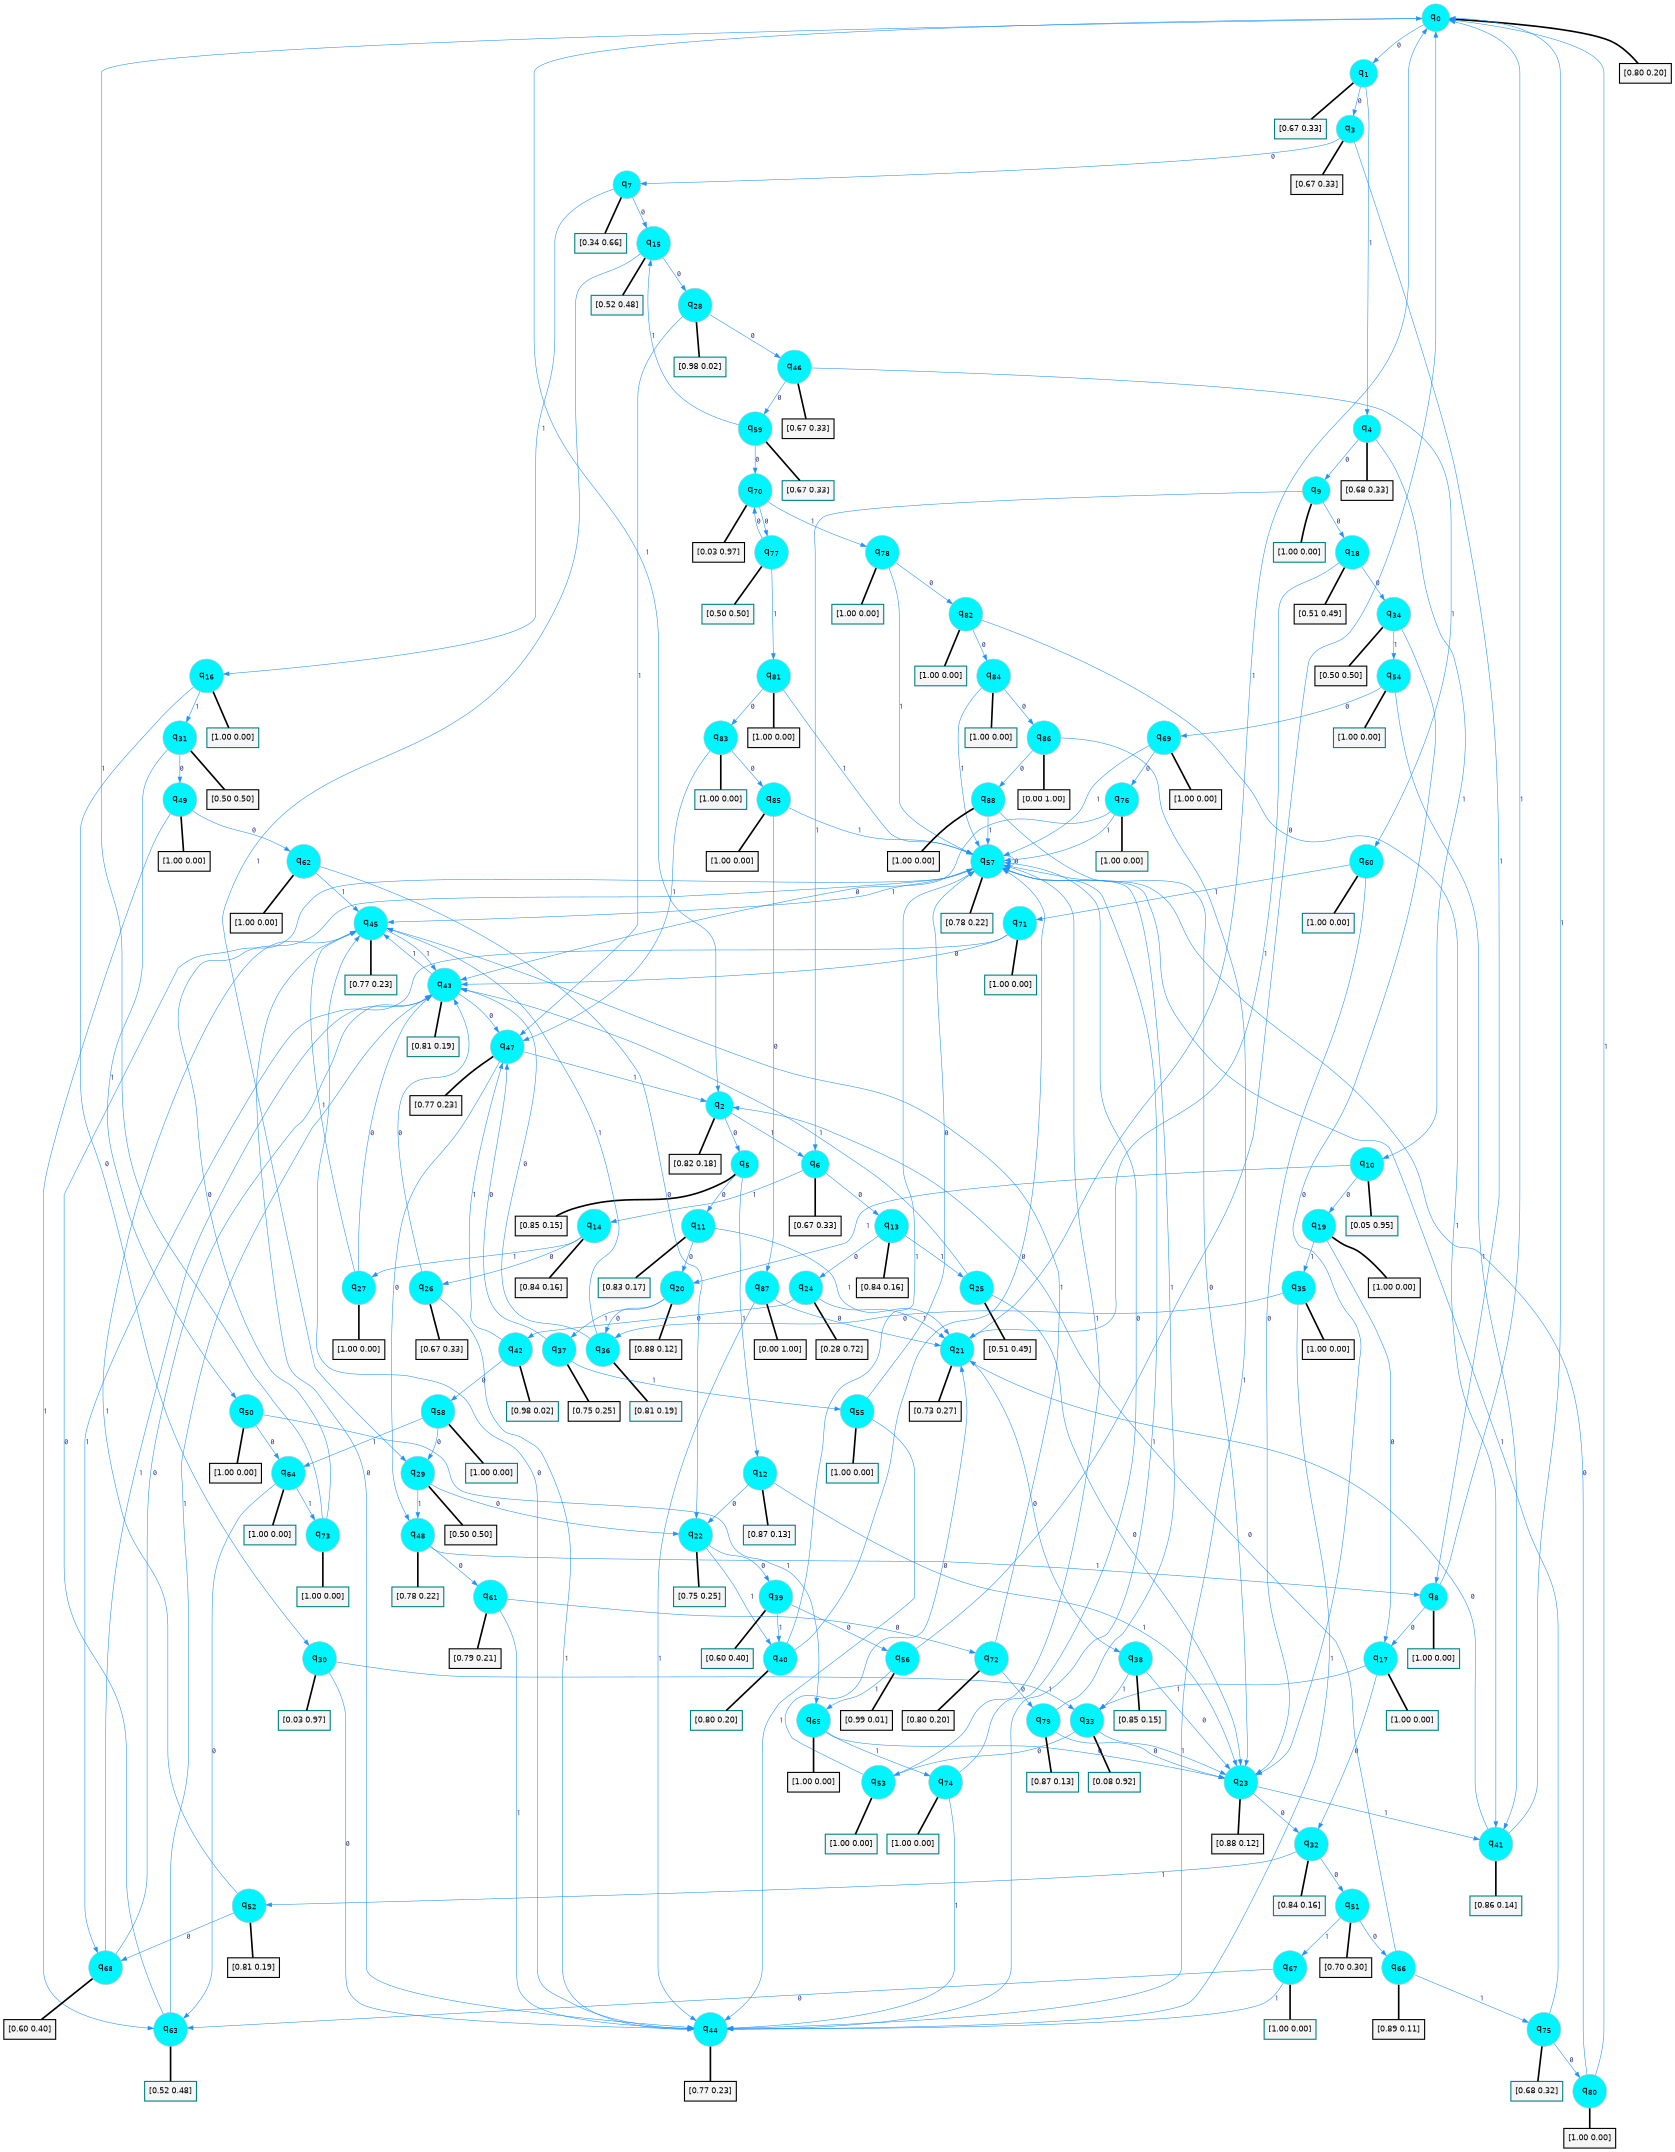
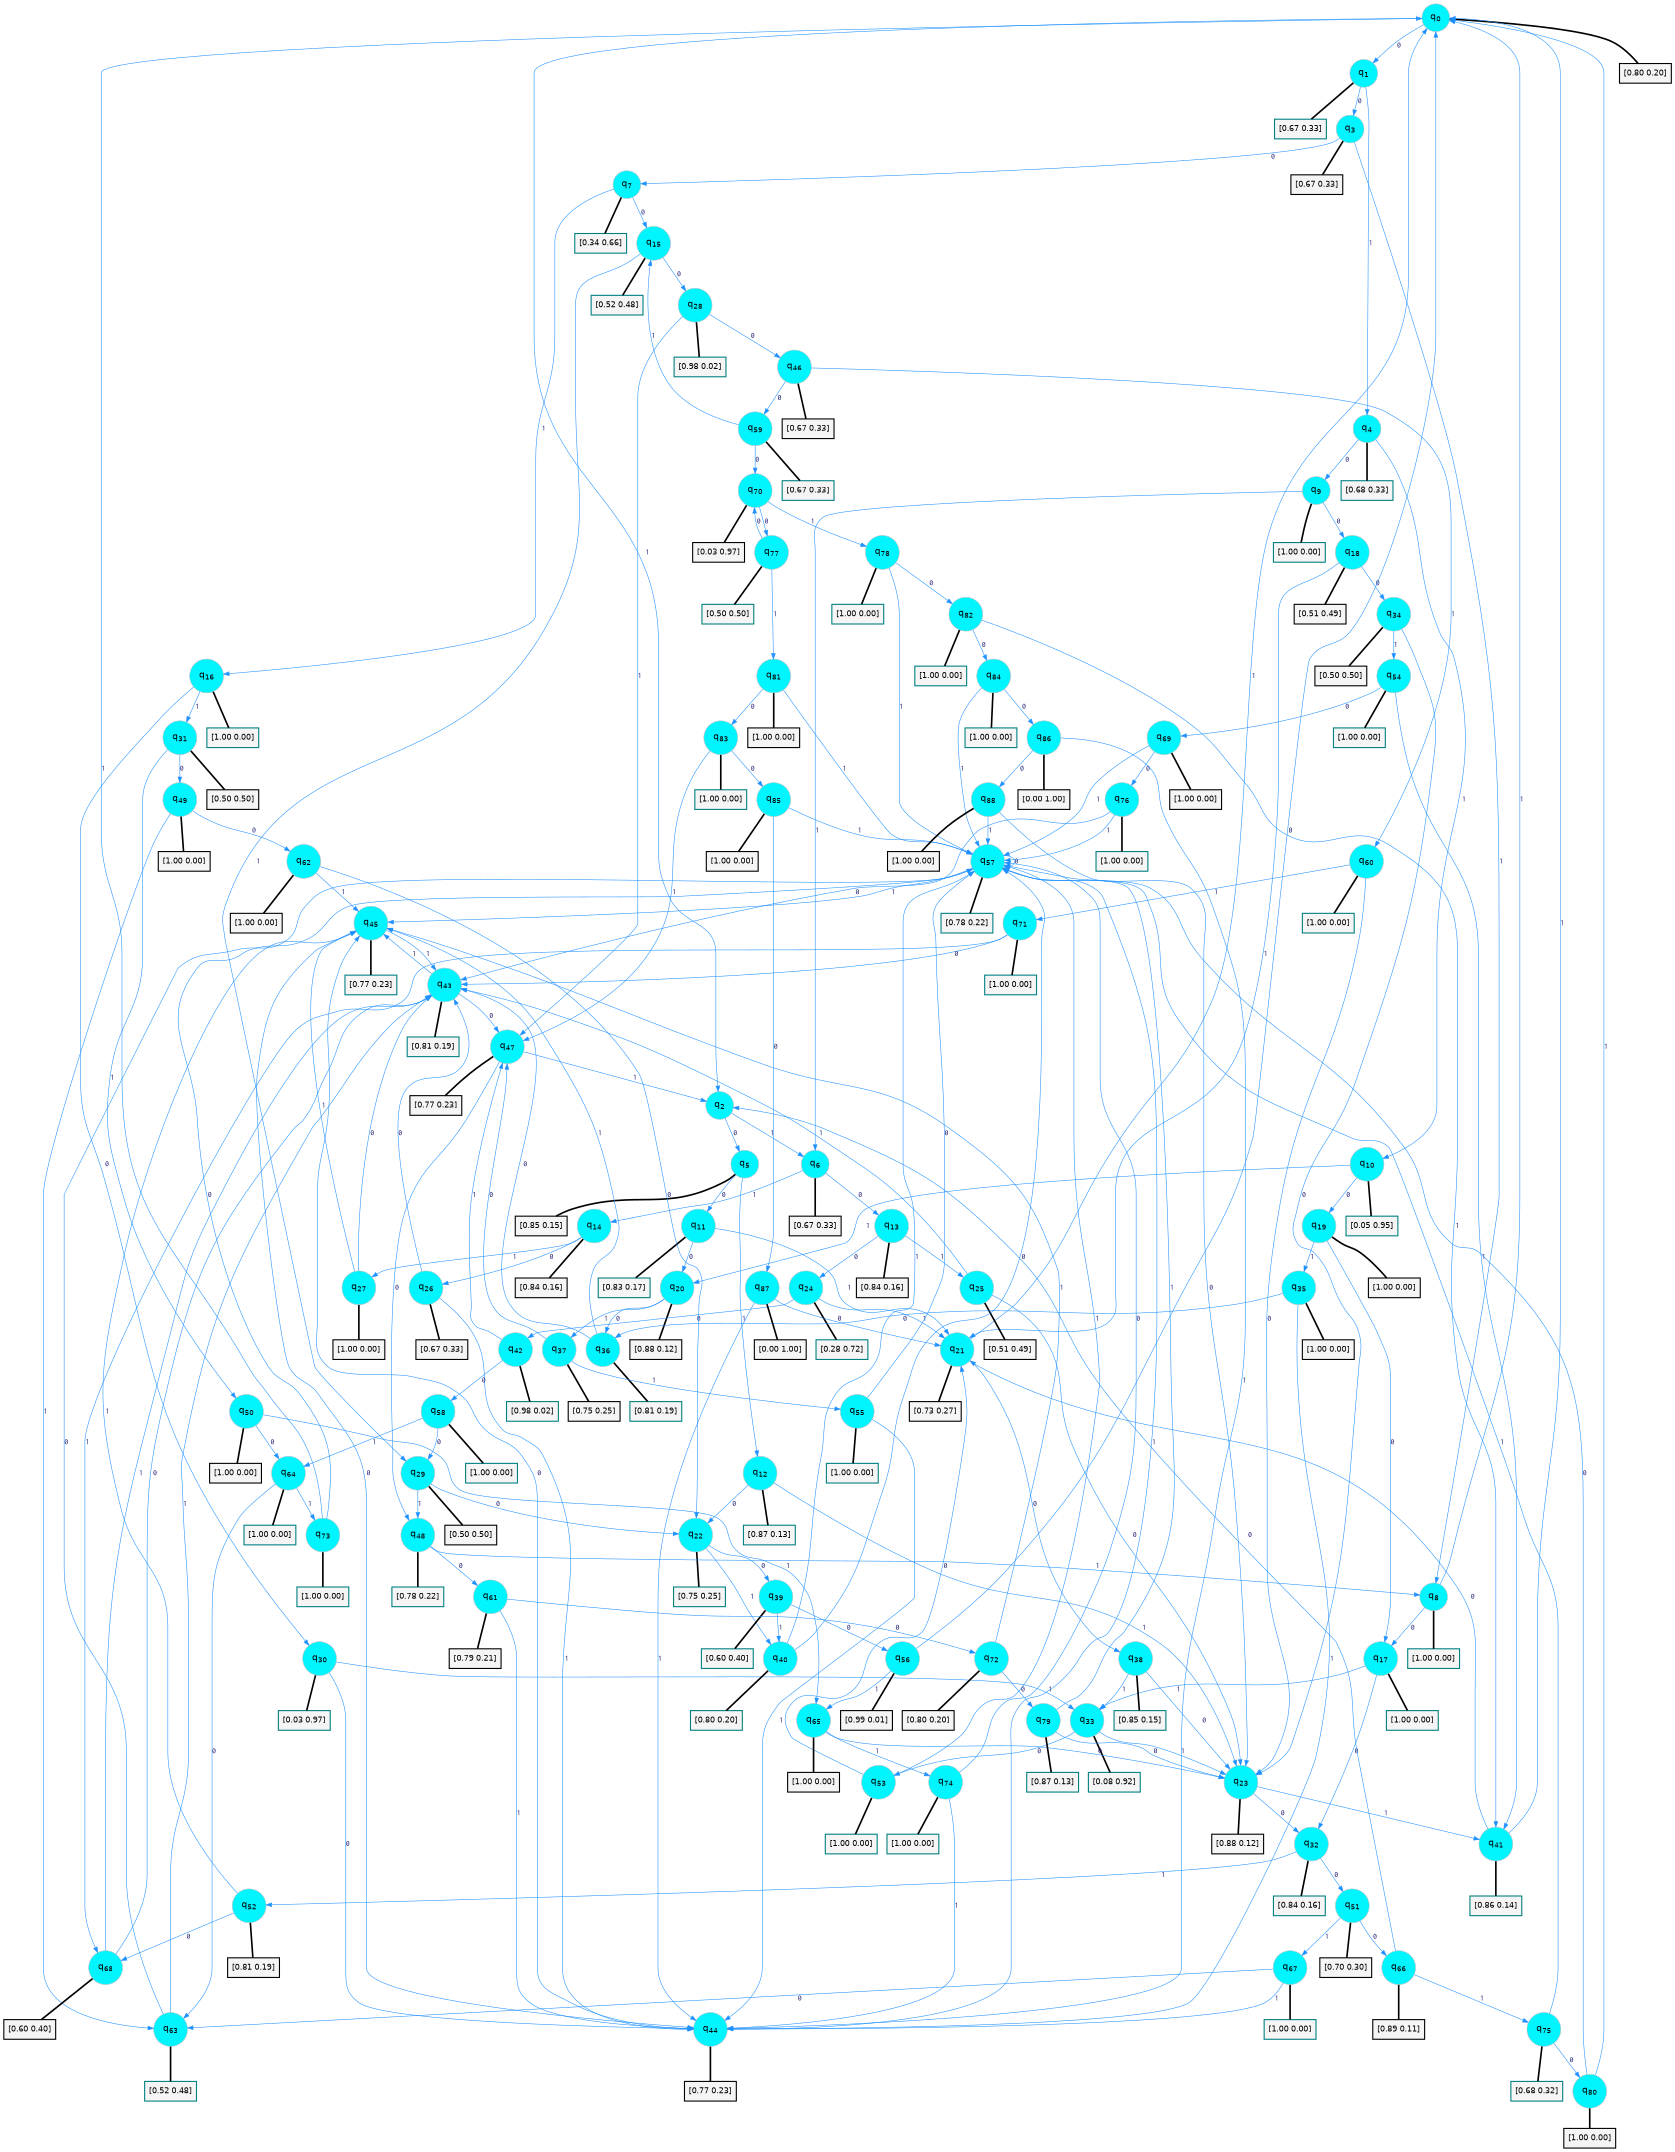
node "[0.68 0.33]": color black -> teal
node "[0.82 0.18]": removed
node "[0.28 0.72]": color black -> teal
